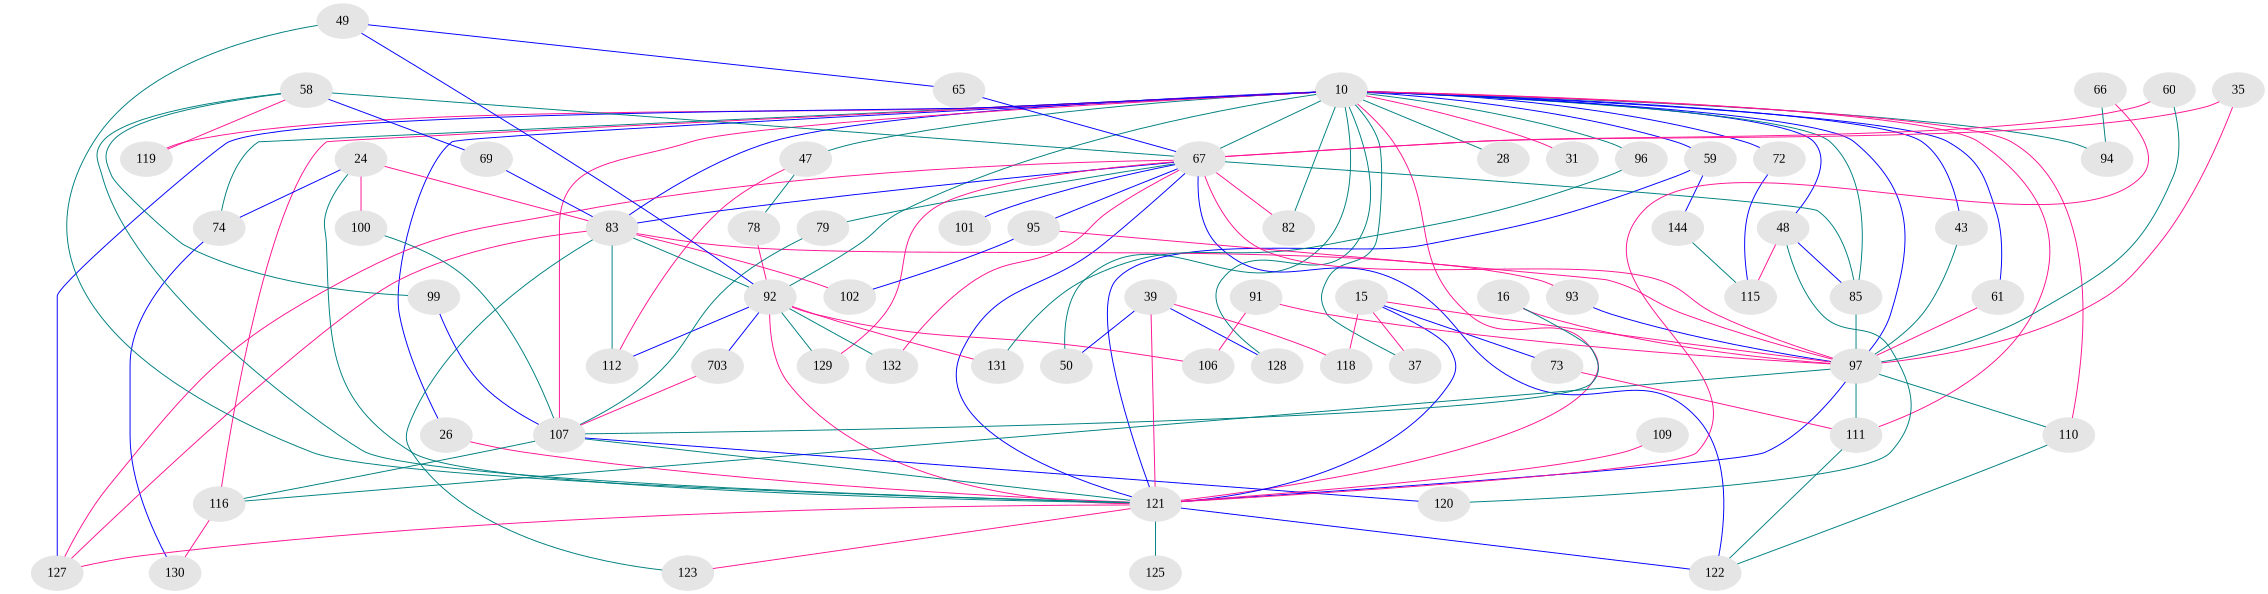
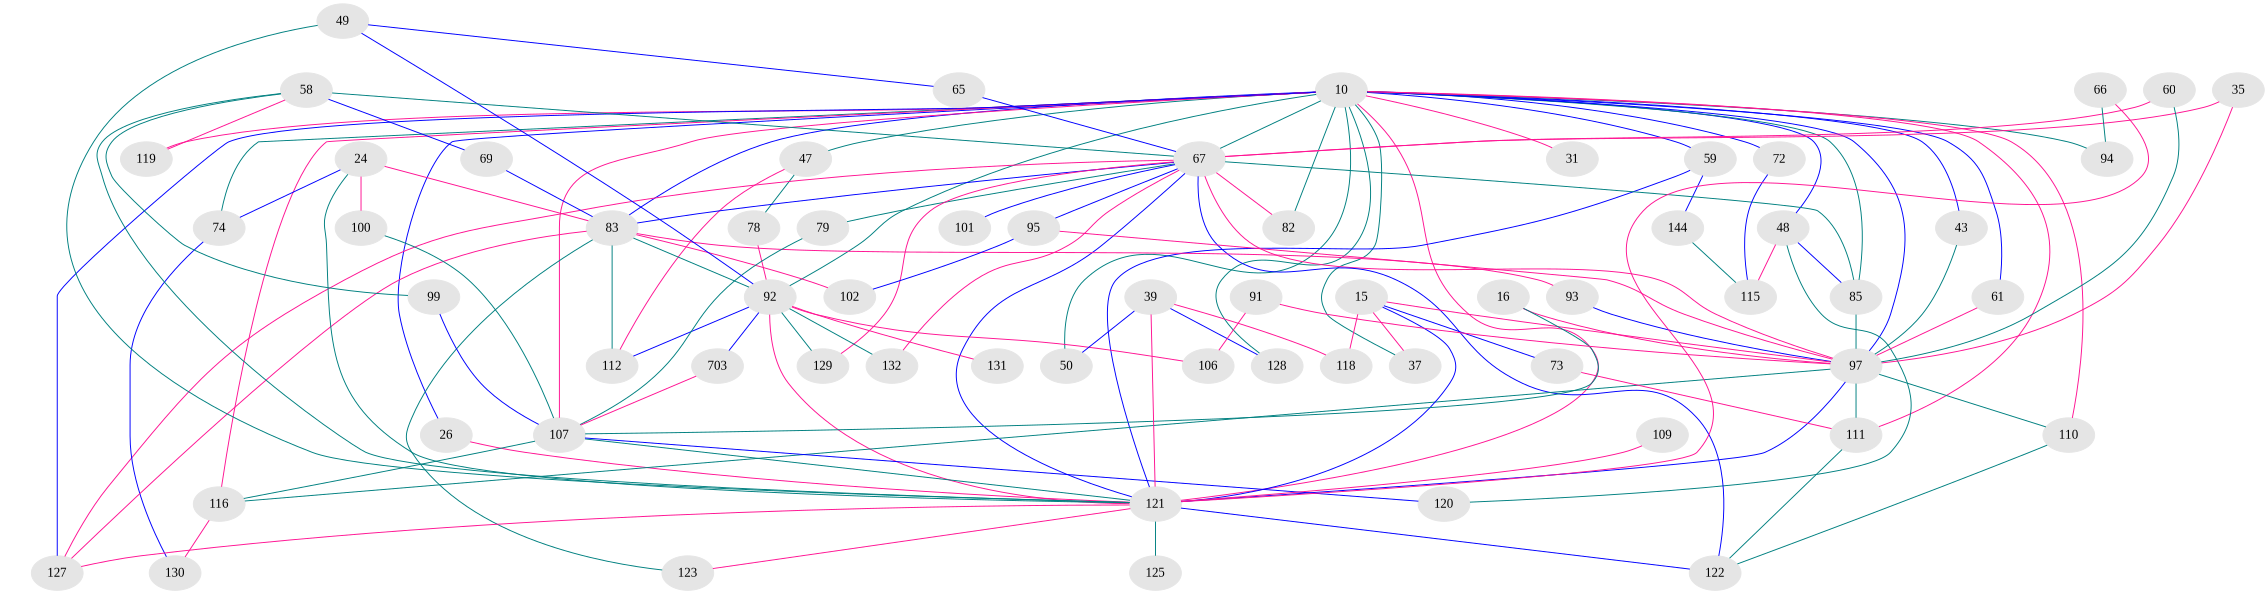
node "28": removed
node "96": removed
